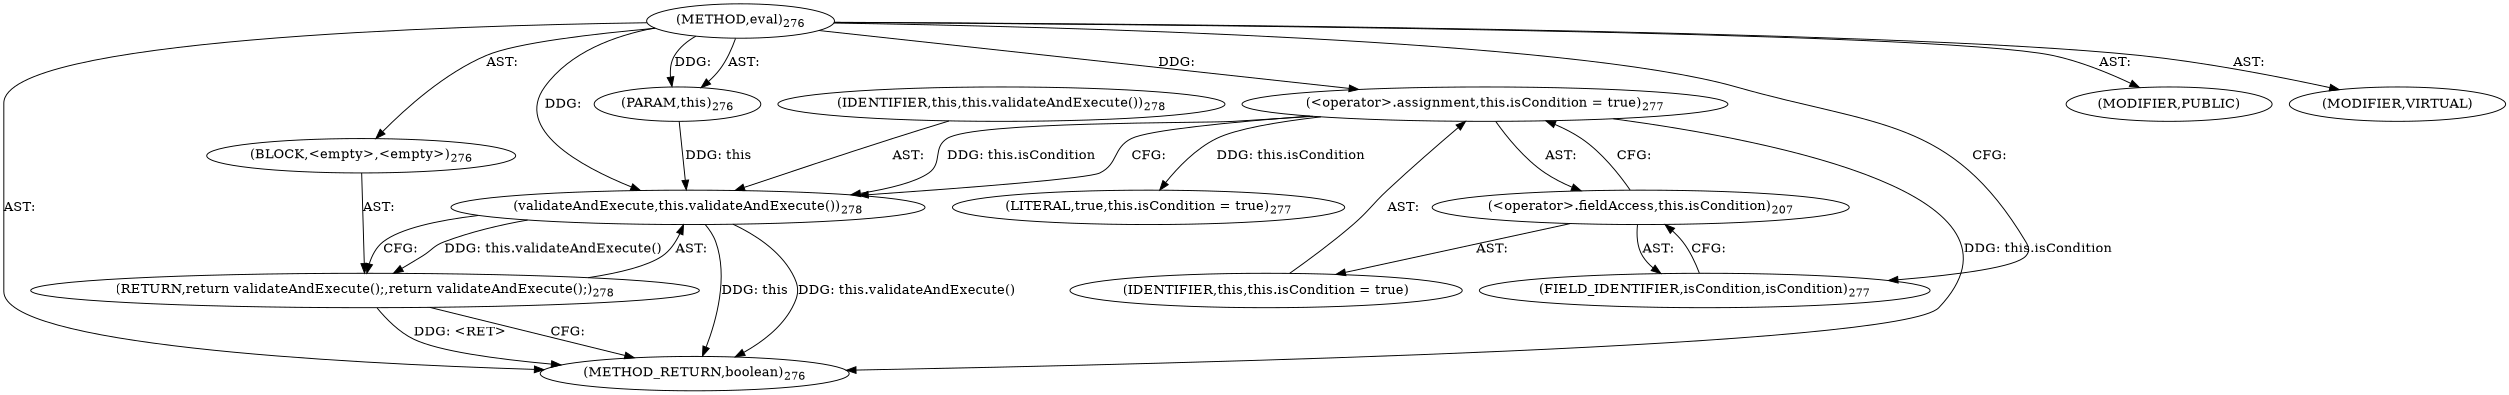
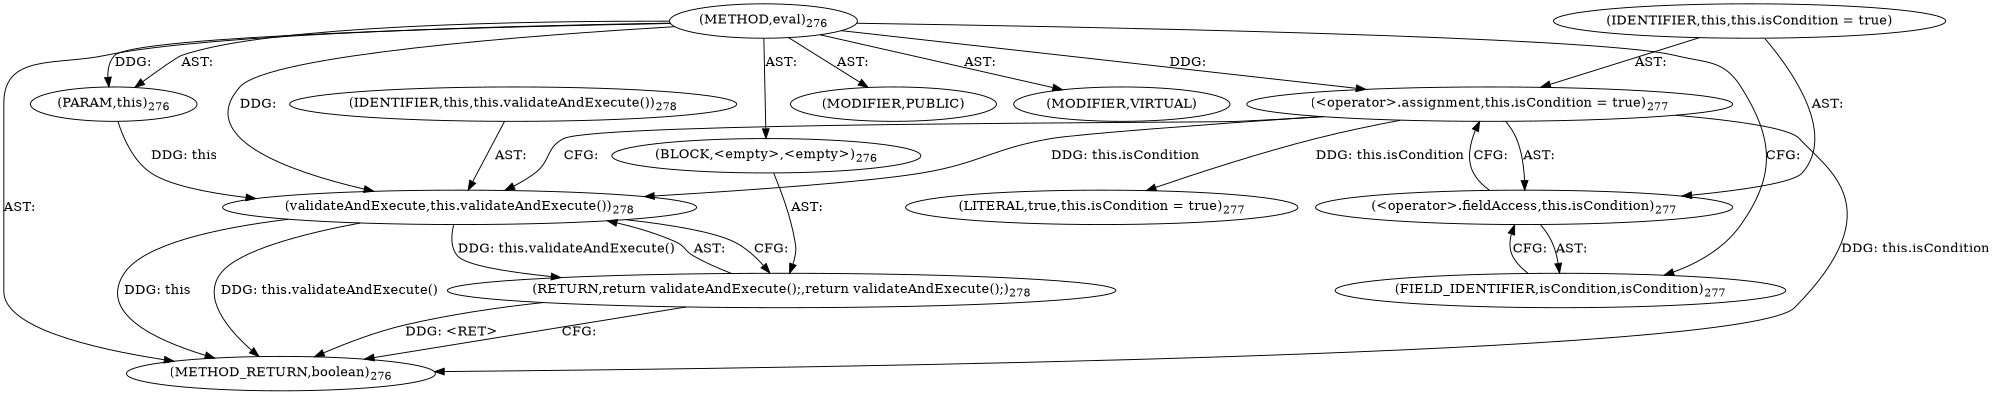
node "(<operator>.fieldAccess,this.isCondition)": text "207" -> "277"
edge "(<operator>.fieldAccess,this.isCondition)" -> "(IDENTIFIER,this,this.isCondition = true)": reversed
